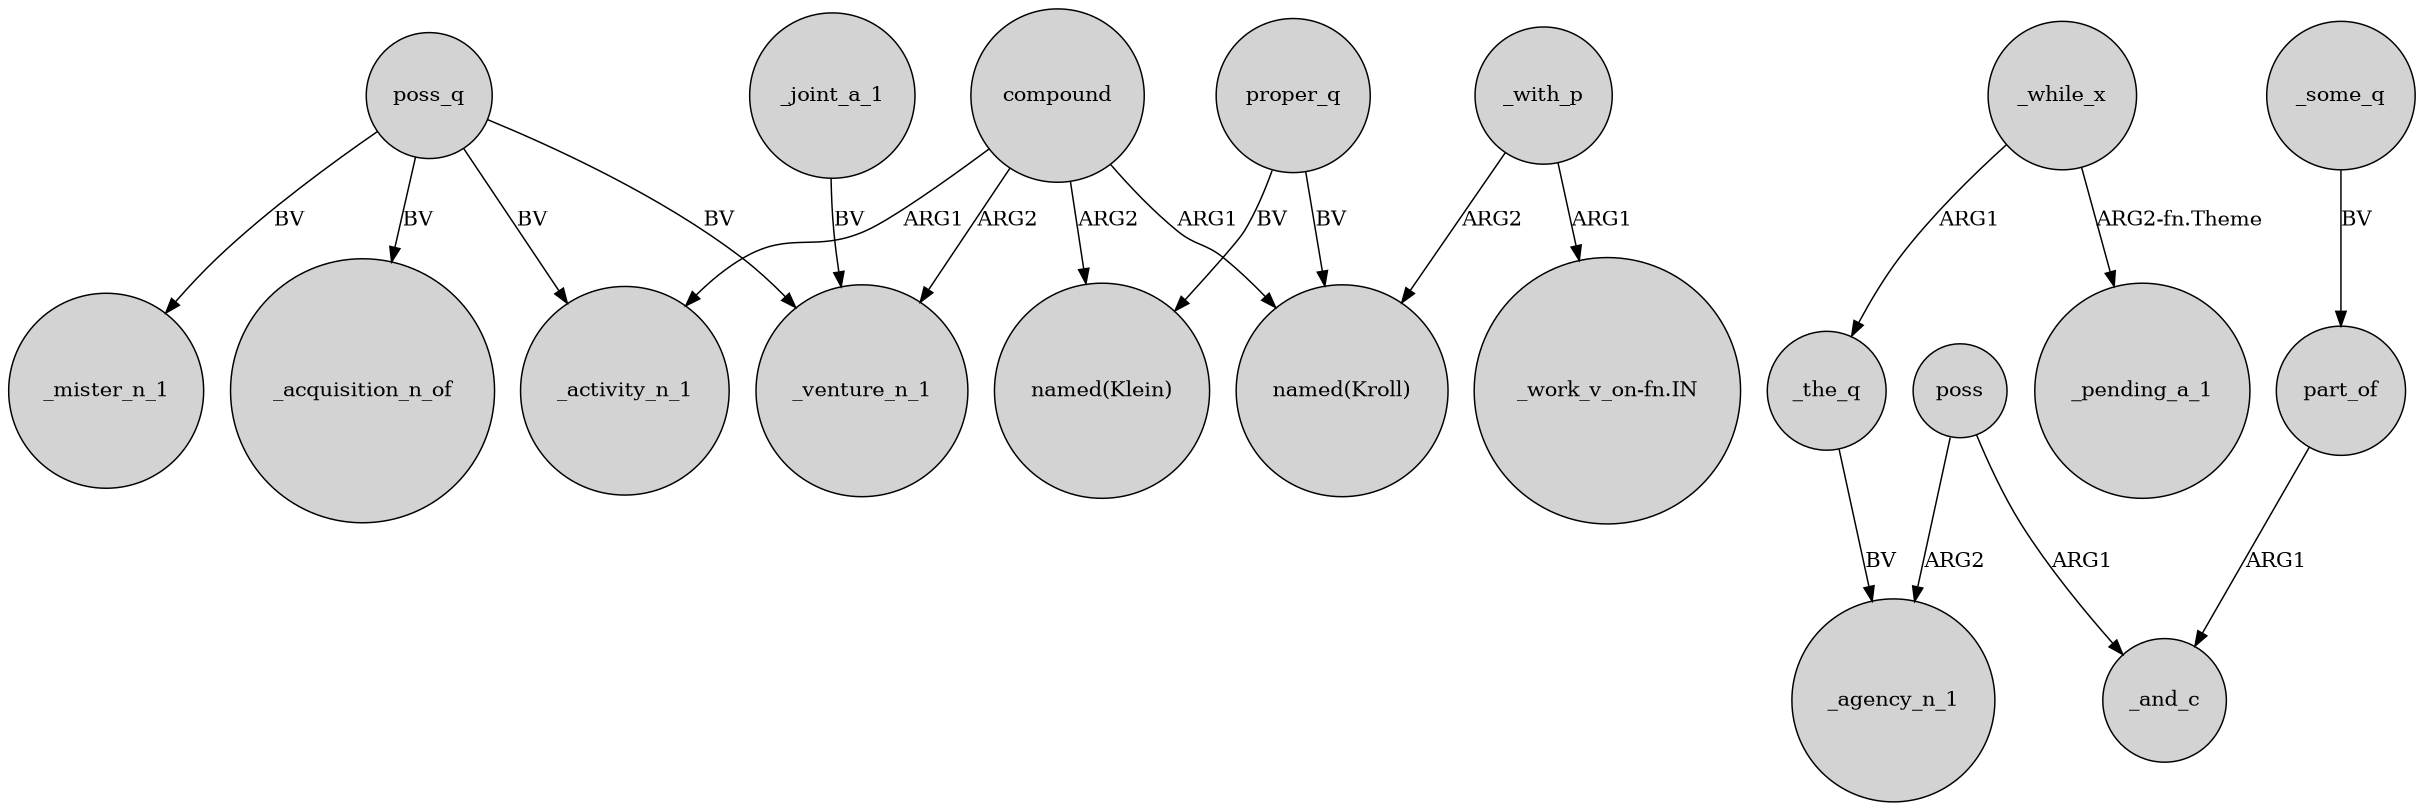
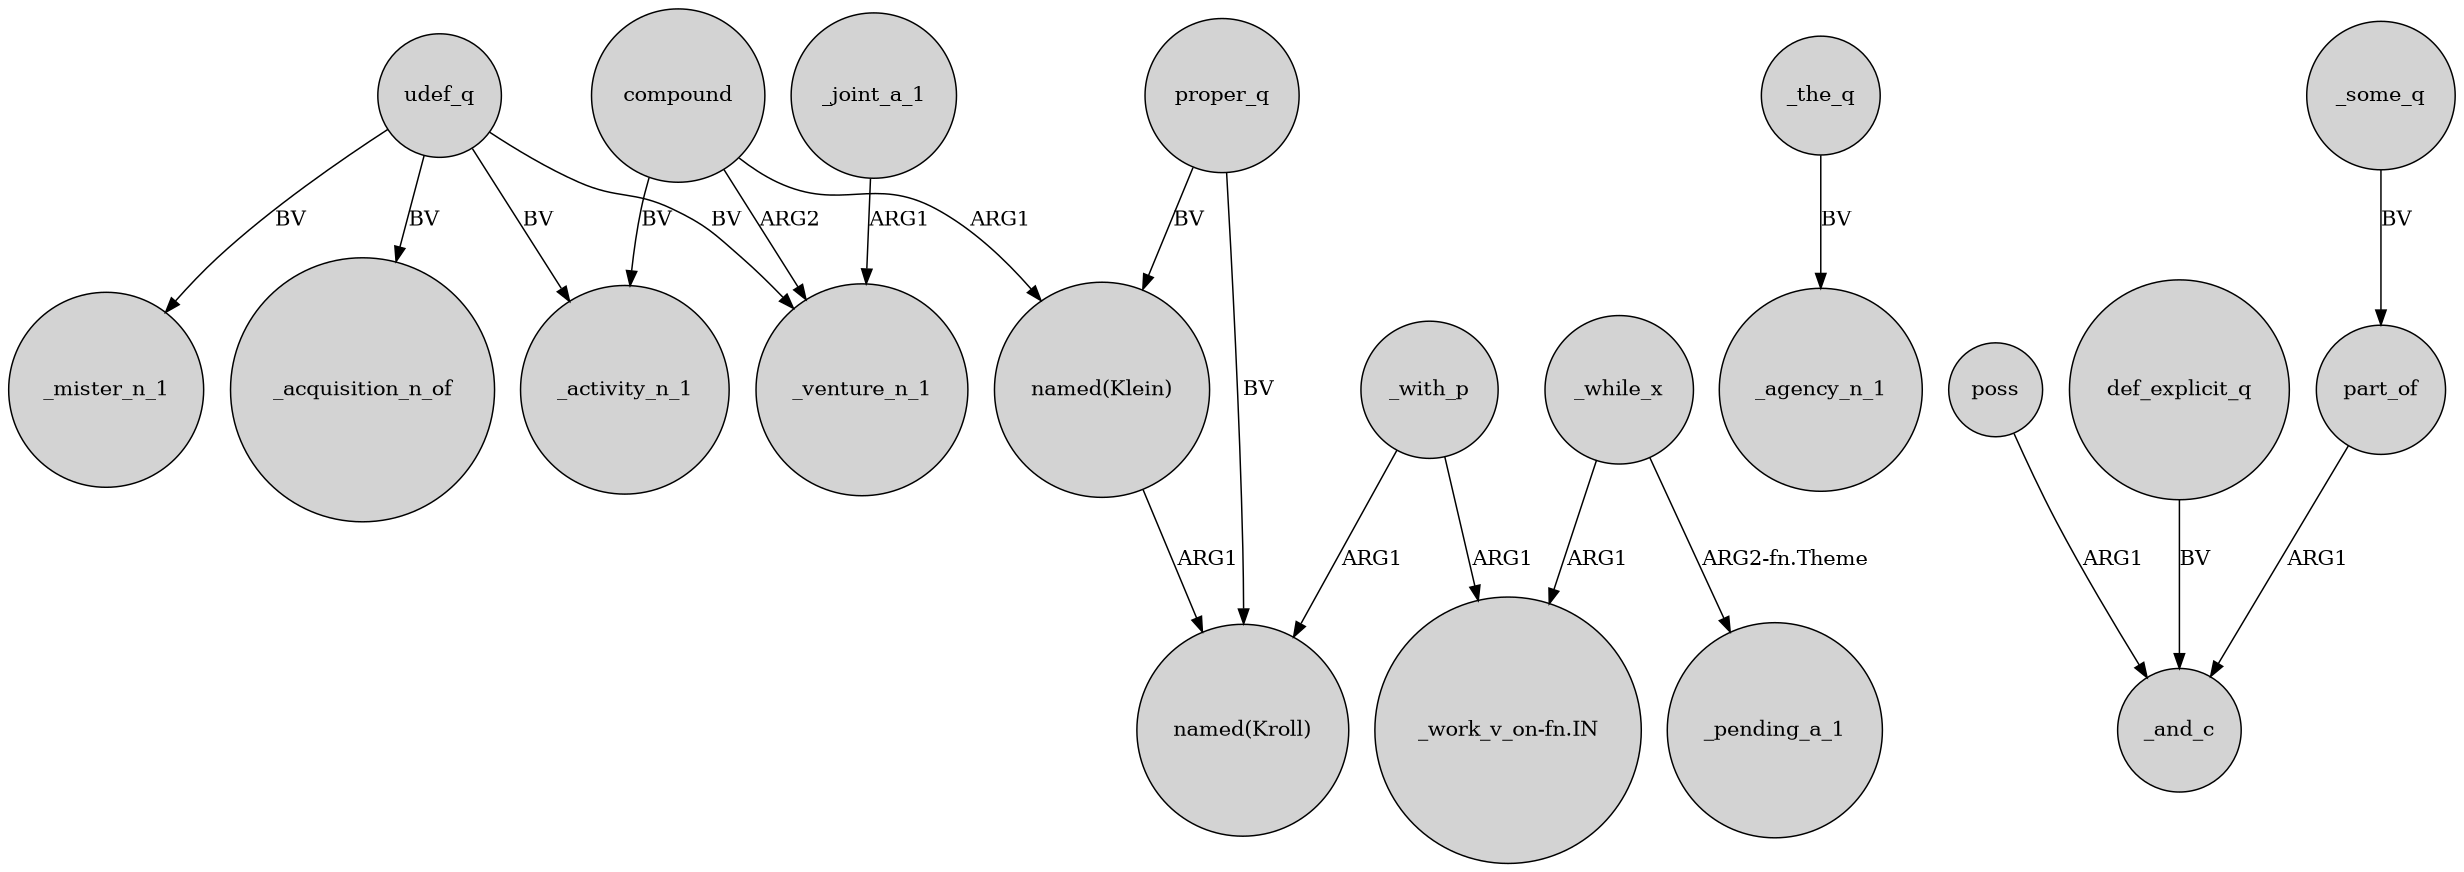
node "poss_q": label "poss_q" -> "udef_q"
edge "_joint_a_1" -> "_venture_n_1": label "BV" -> "ARG1"
edge "compound" -> "_activity_n_1": label "ARG1" -> "BV"
edge "compound" -> "named(Klein)": label "ARG2" -> "ARG1"
edge "_with_p" -> "named(Kroll)": label "ARG2" -> "ARG1"
edge "_while_x" -> "_the_q": now "_while_x" -> "_work_v_on-fn.IN"
edge "compound" -> "named(Kroll)": now "named(Klein)" -> "named(Kroll)"
node "def_explicit_q": added
edge "poss" -> "_agency_n_1": removed, label "ARG2"
